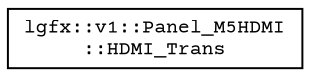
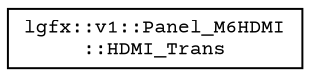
node "lgfx::v1::Panel_M5HDMI ::HDMI_Trans": label "lgfx::v1::Panel_M5HDMI ::HDMI_Trans" -> "lgfx::v1::Panel_M6HDMI ::HDMI_Trans"
